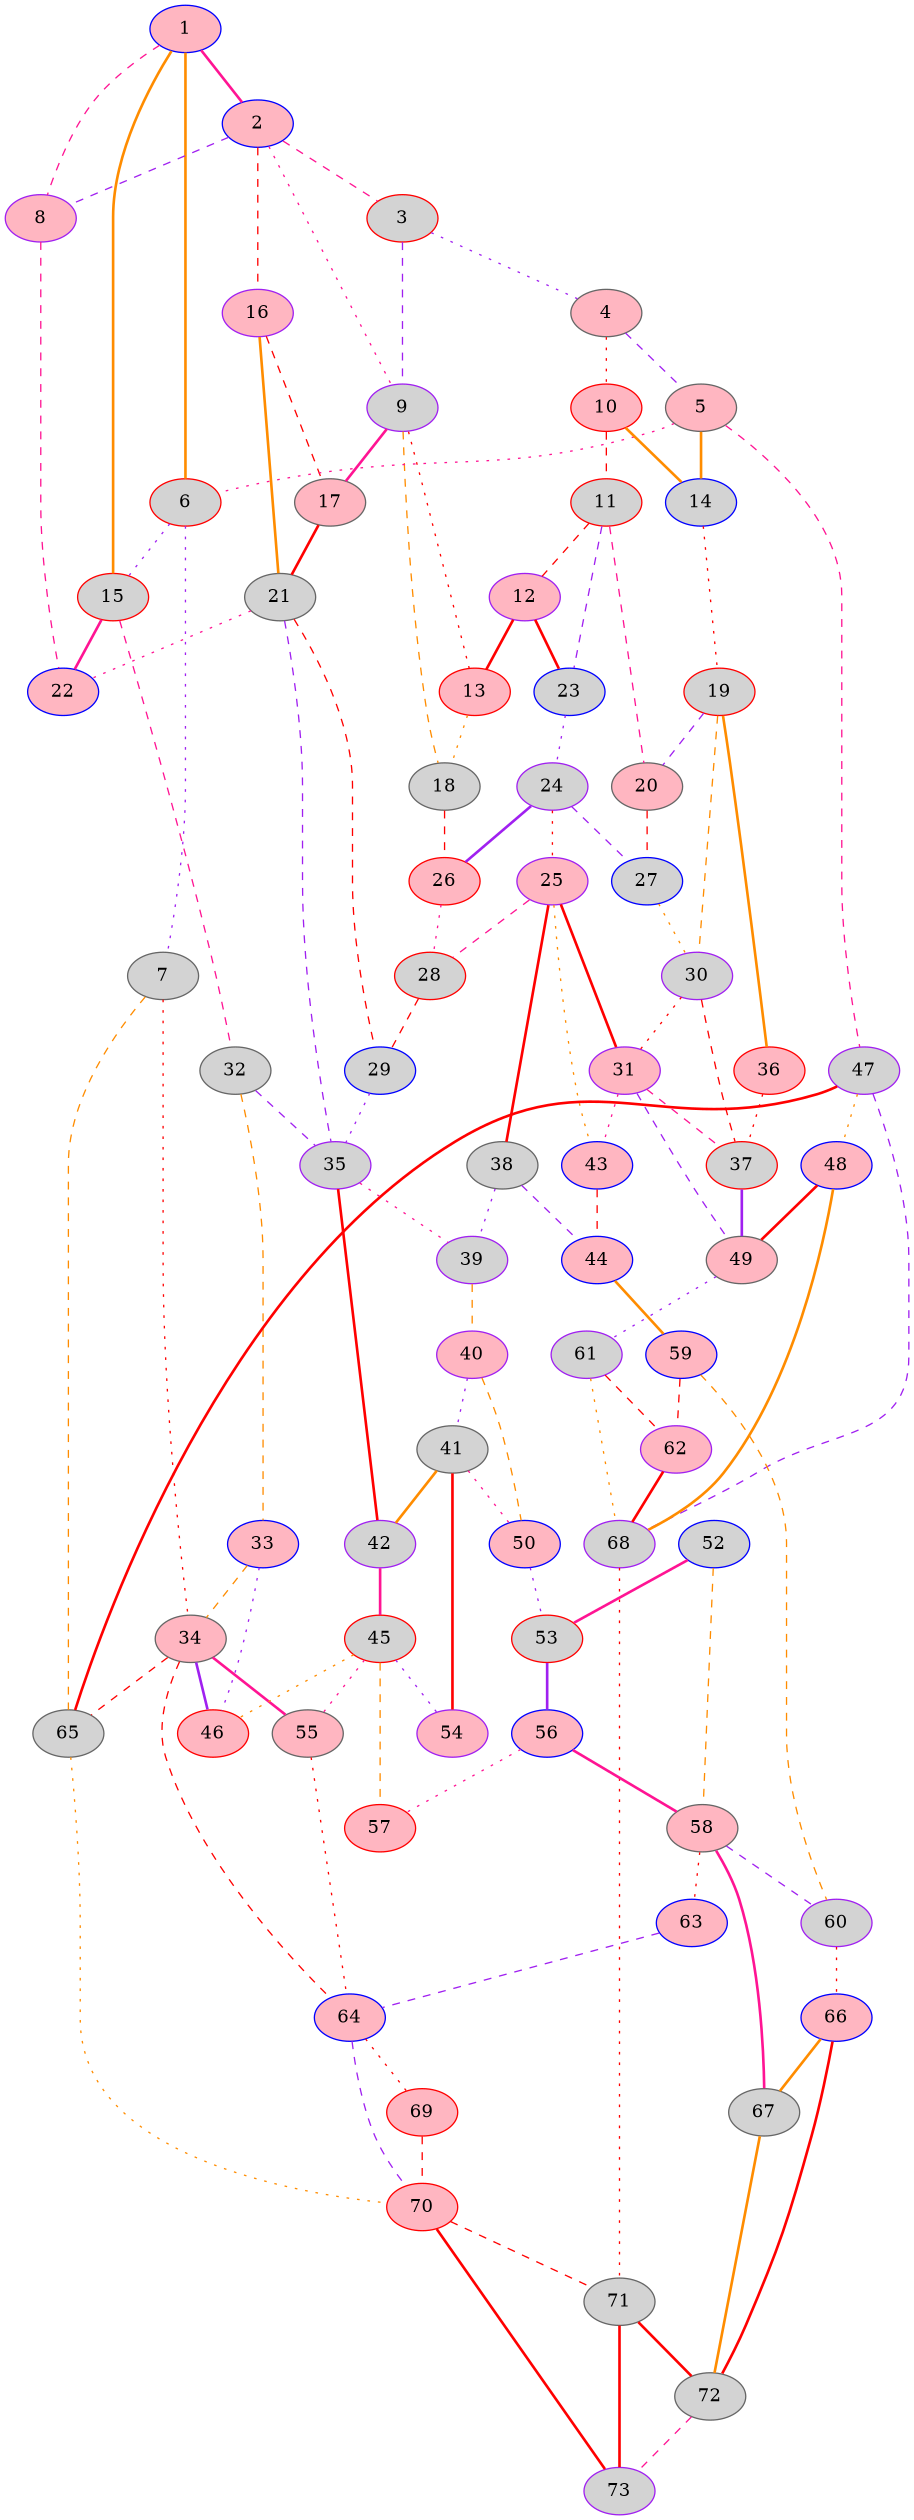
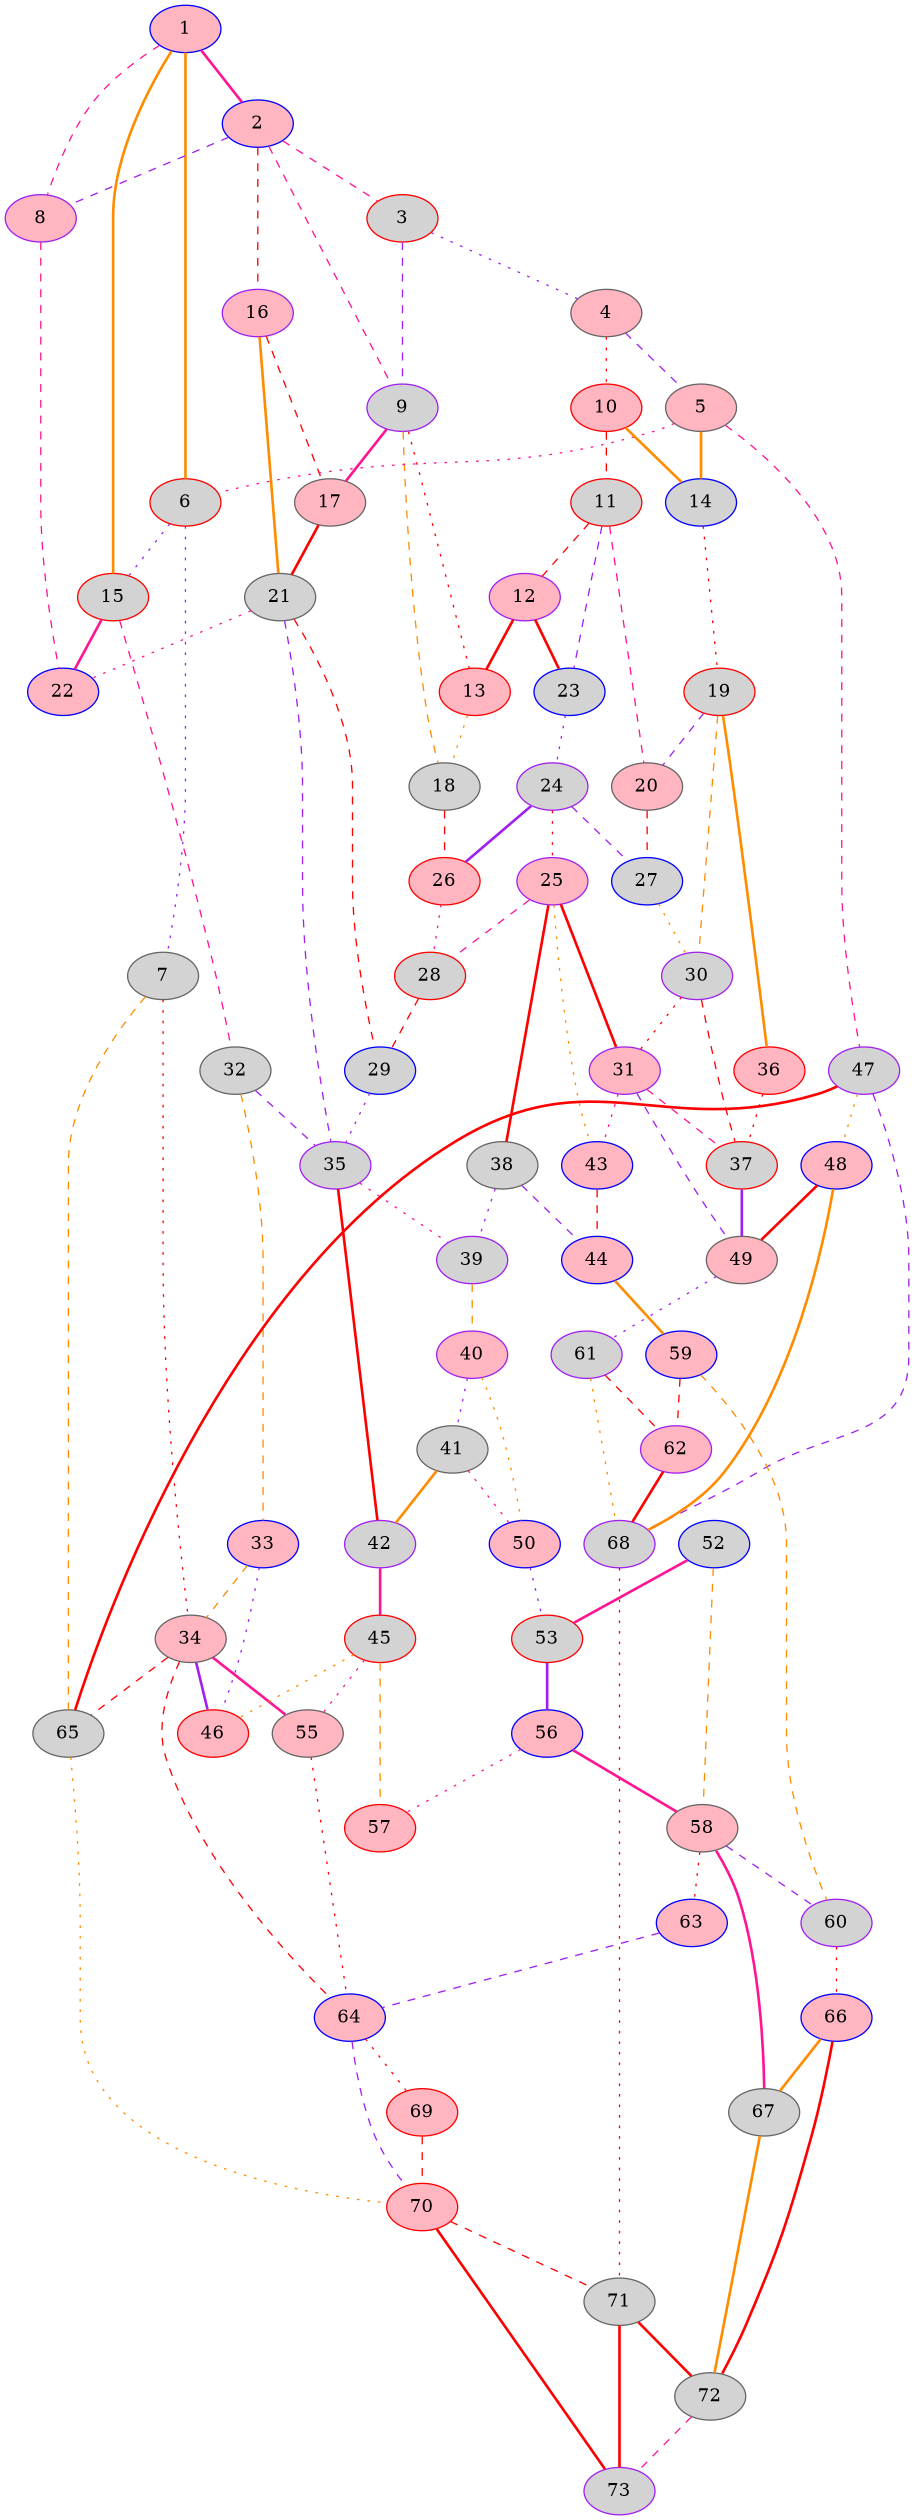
edge "2" -- "9": style dotted -> dashed
edge "40" -- "50": style dashed -> dotted
node "54": removed
